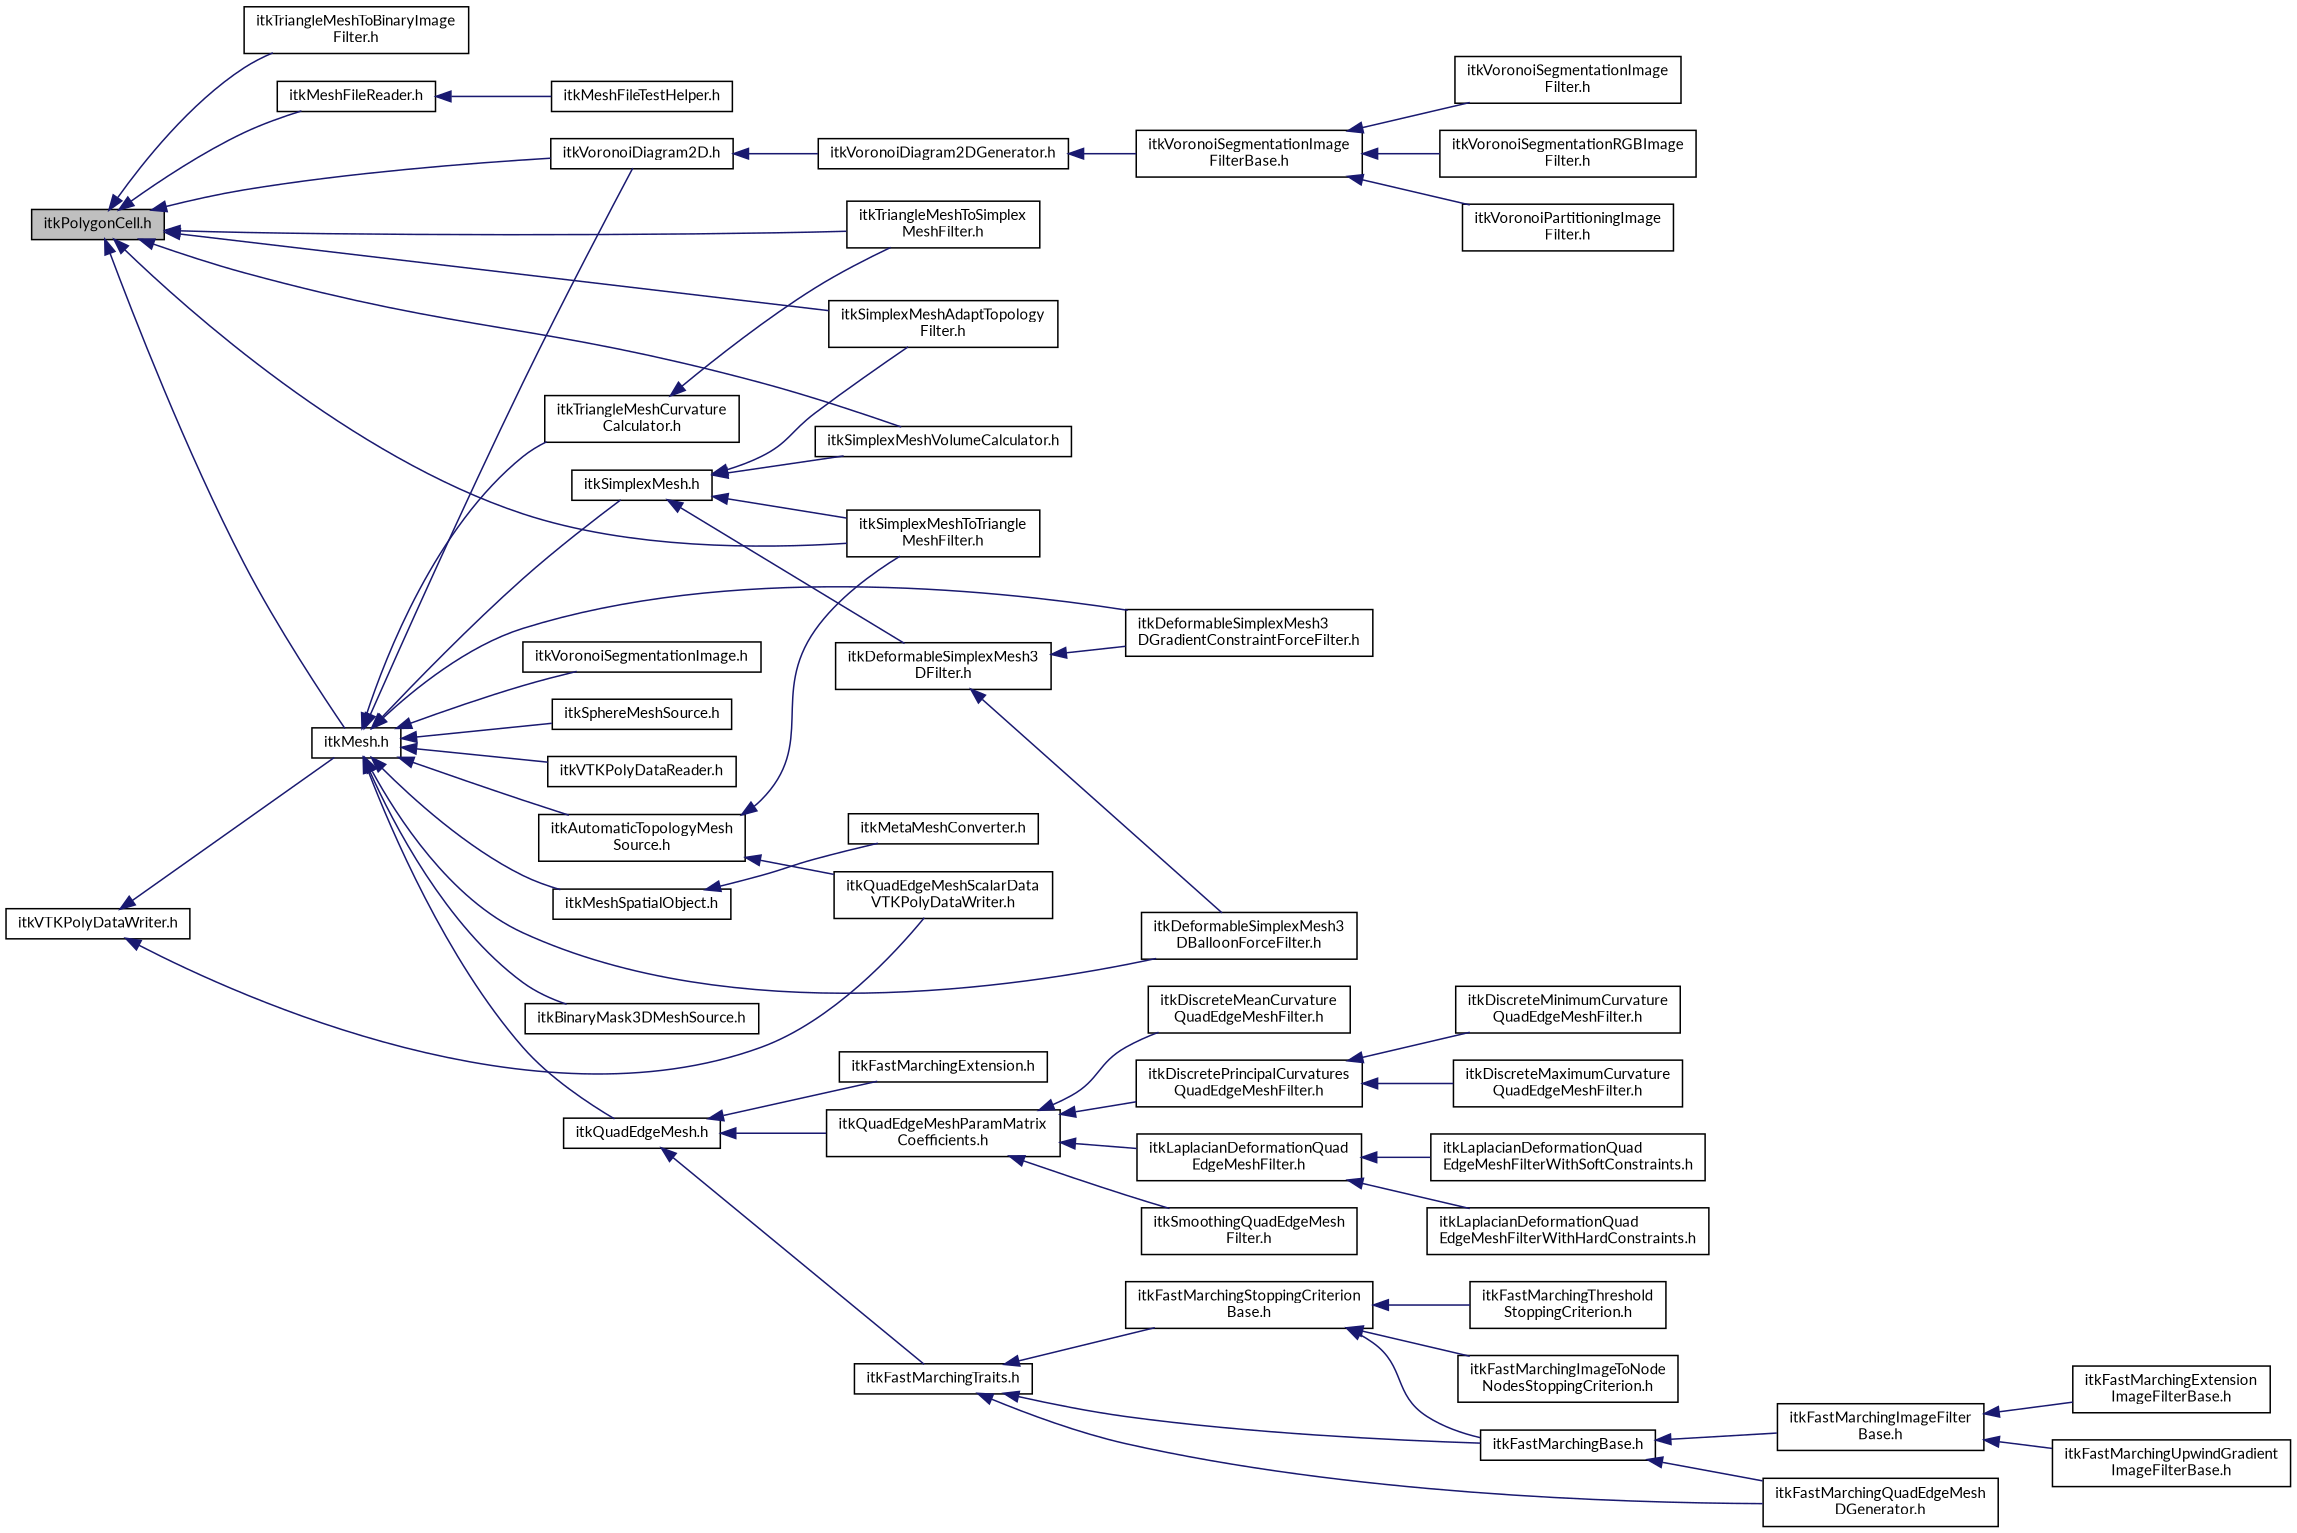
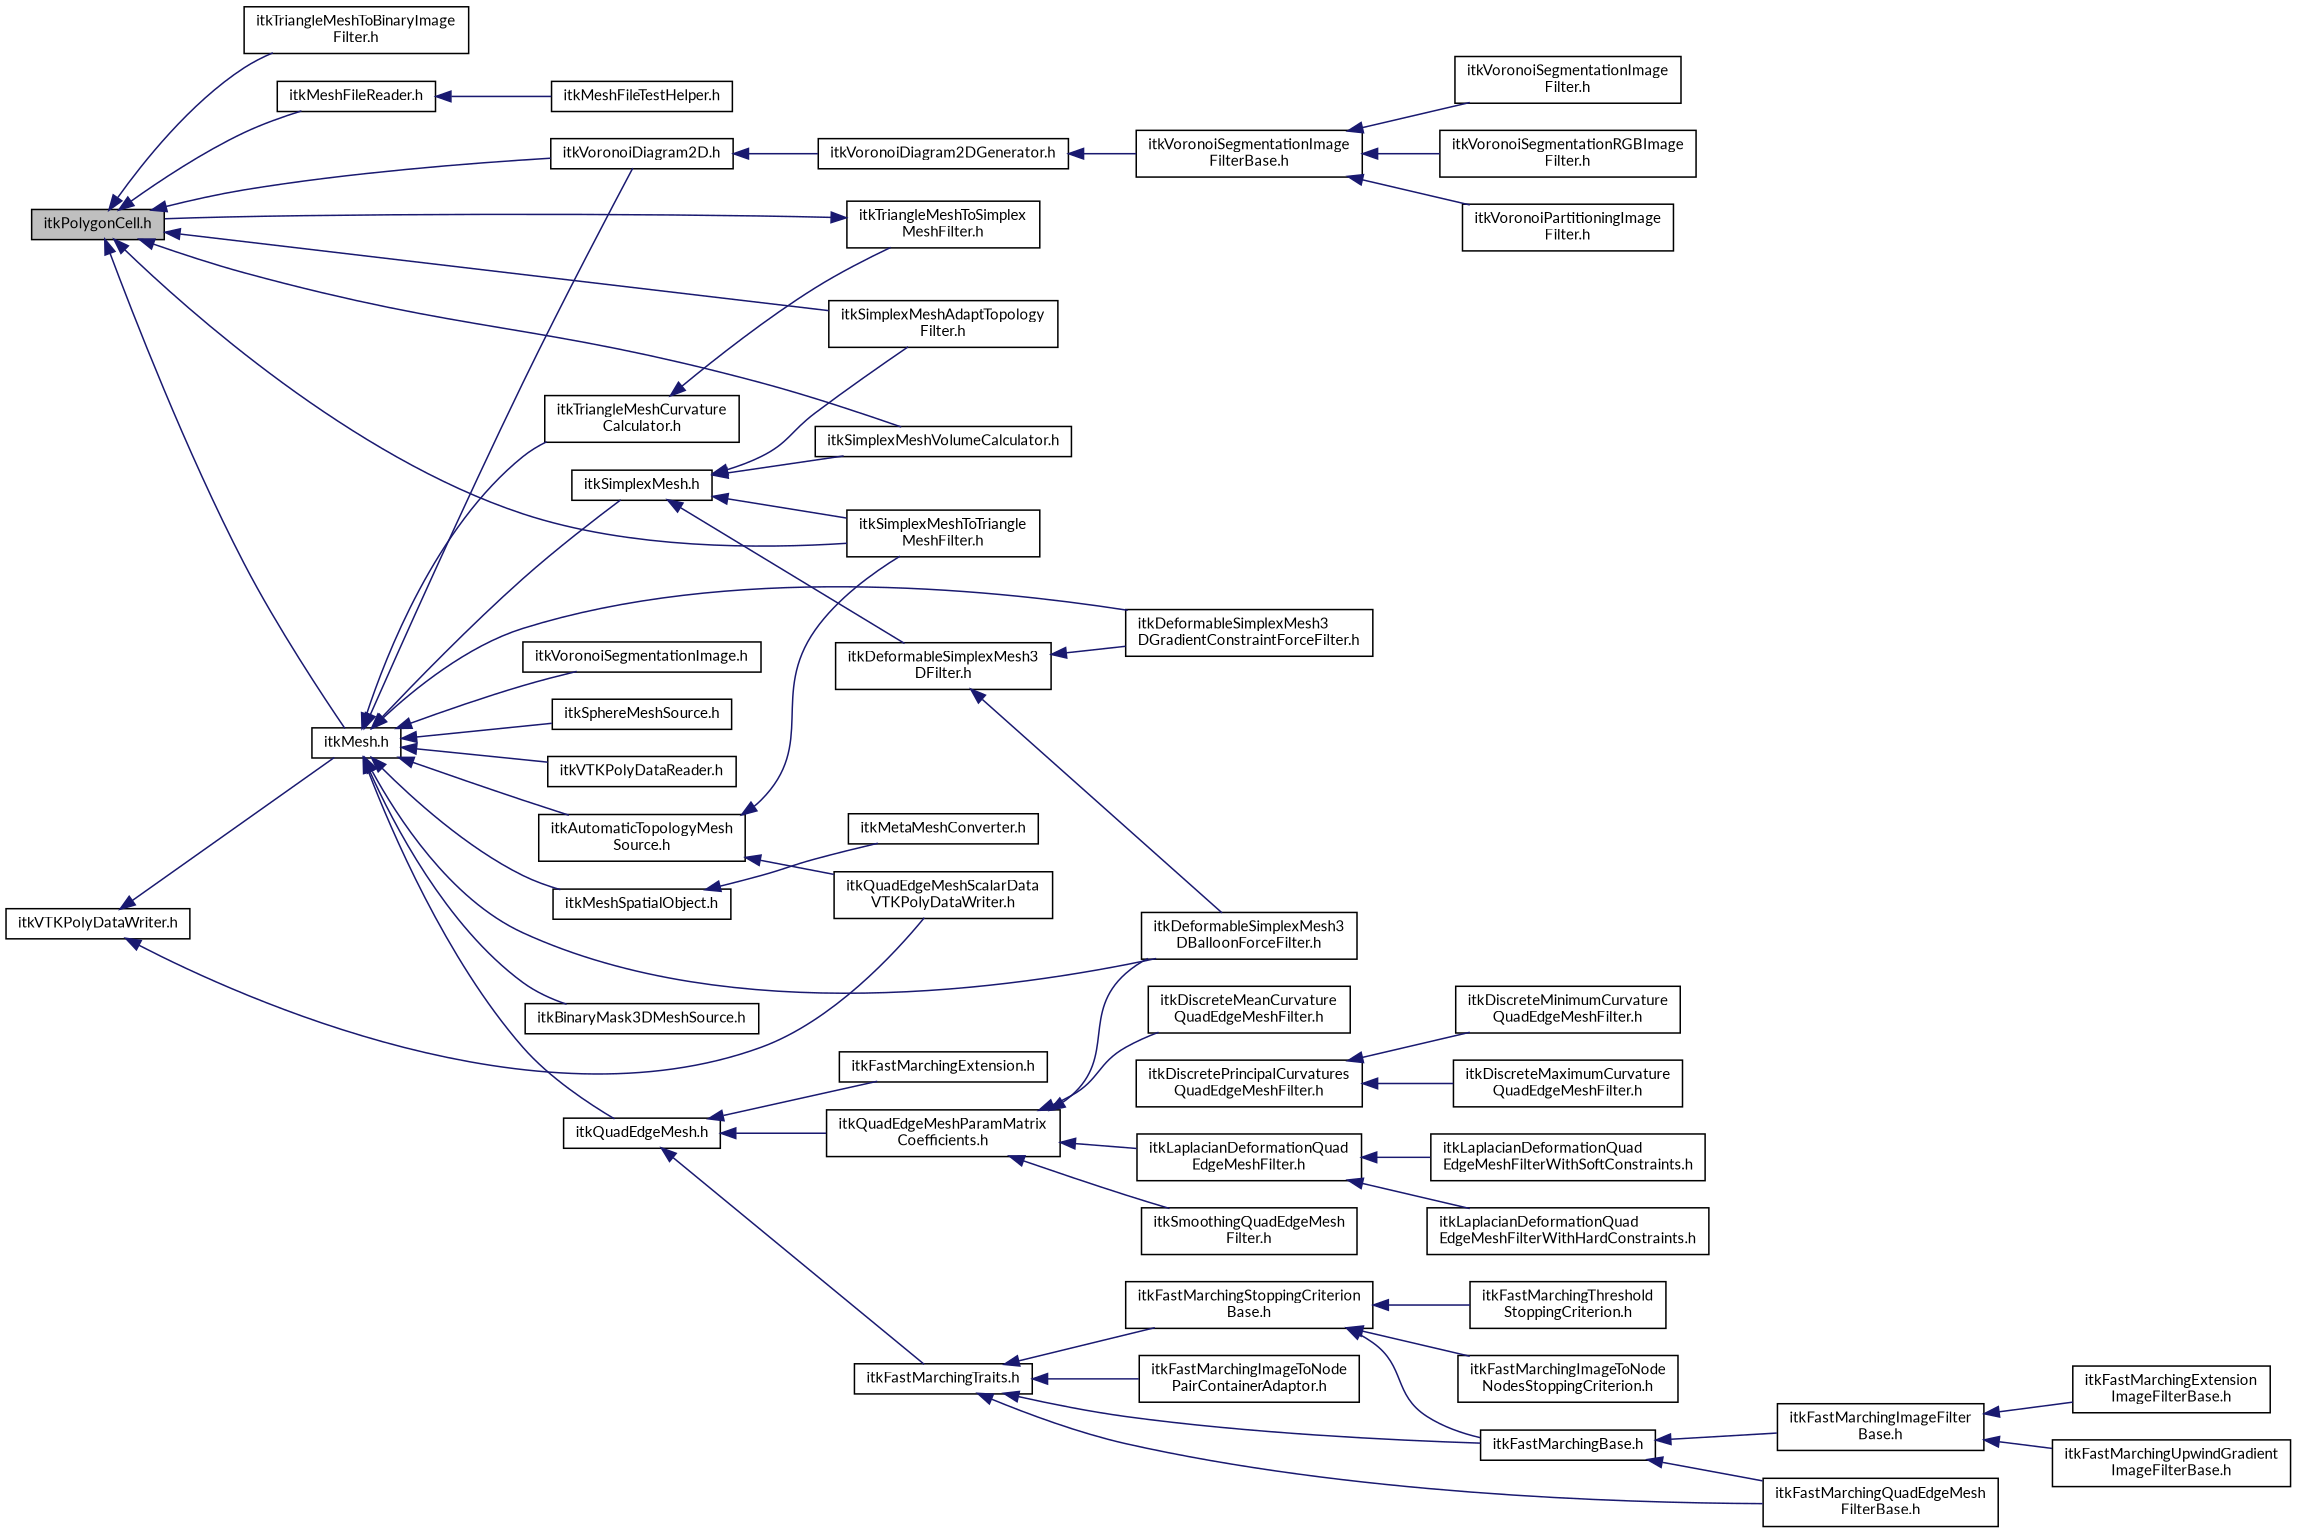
edge "itkTriangleMeshToSimplex MeshFilter.h" -> "itkPolygonCell.h": reversed
edge "itkDiscretePrincipalCurvatures QuadEdgeMeshFilter.h" -> "itkQuadEdgeMeshParamMatrix Coefficients.h": now "itkDeformableSimplexMesh3 DBalloonForceFilter.h" -> "itkQuadEdgeMeshParamMatrix Coefficients.h"
node "itkFastMarchingImageToNode PairContainerAdaptor.h": added
node "itkFastMarchingQuadEdgeMesh DGenerator.h": label "itkFastMarchingQuadEdgeMesh DGenerator.h" -> "itkFastMarchingQuadEdgeMesh FilterBase.h"
